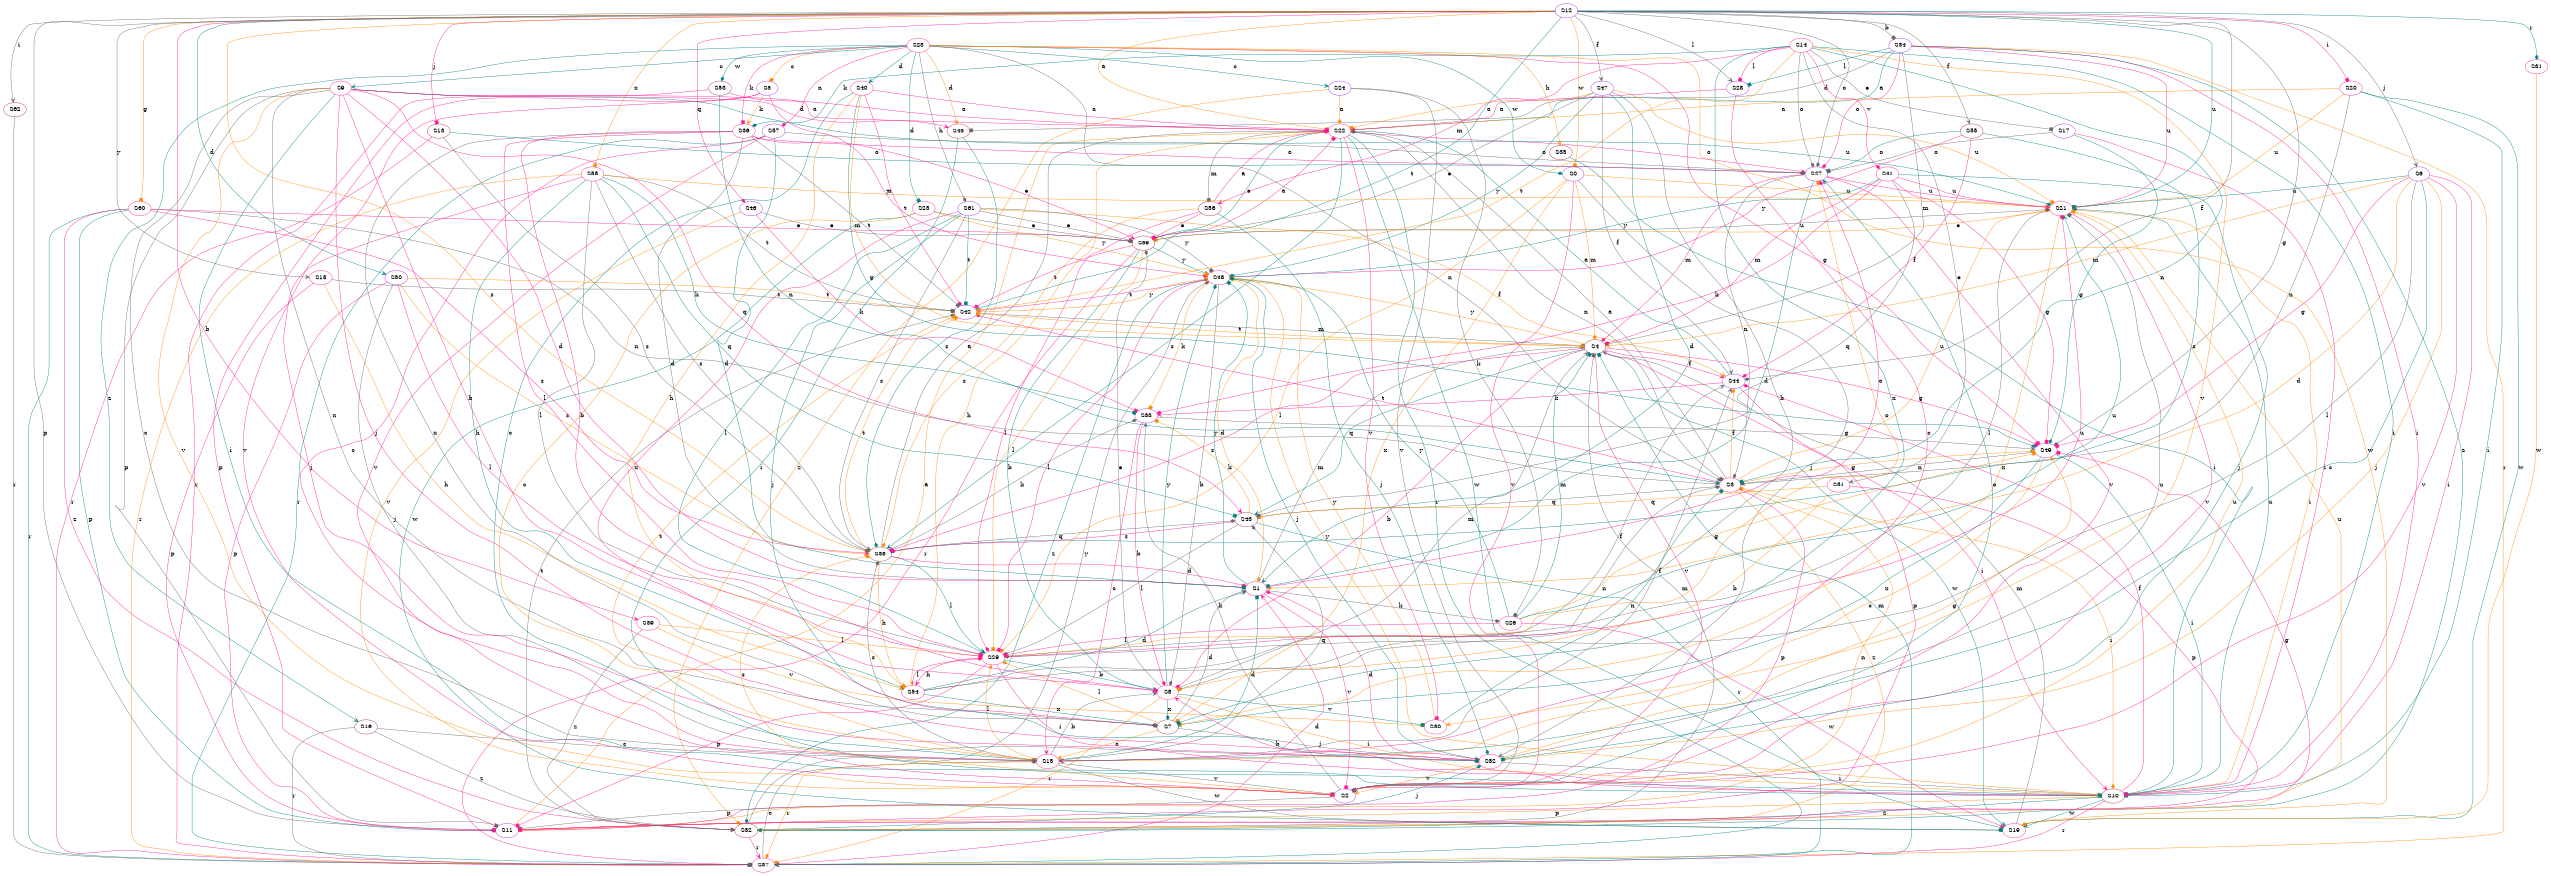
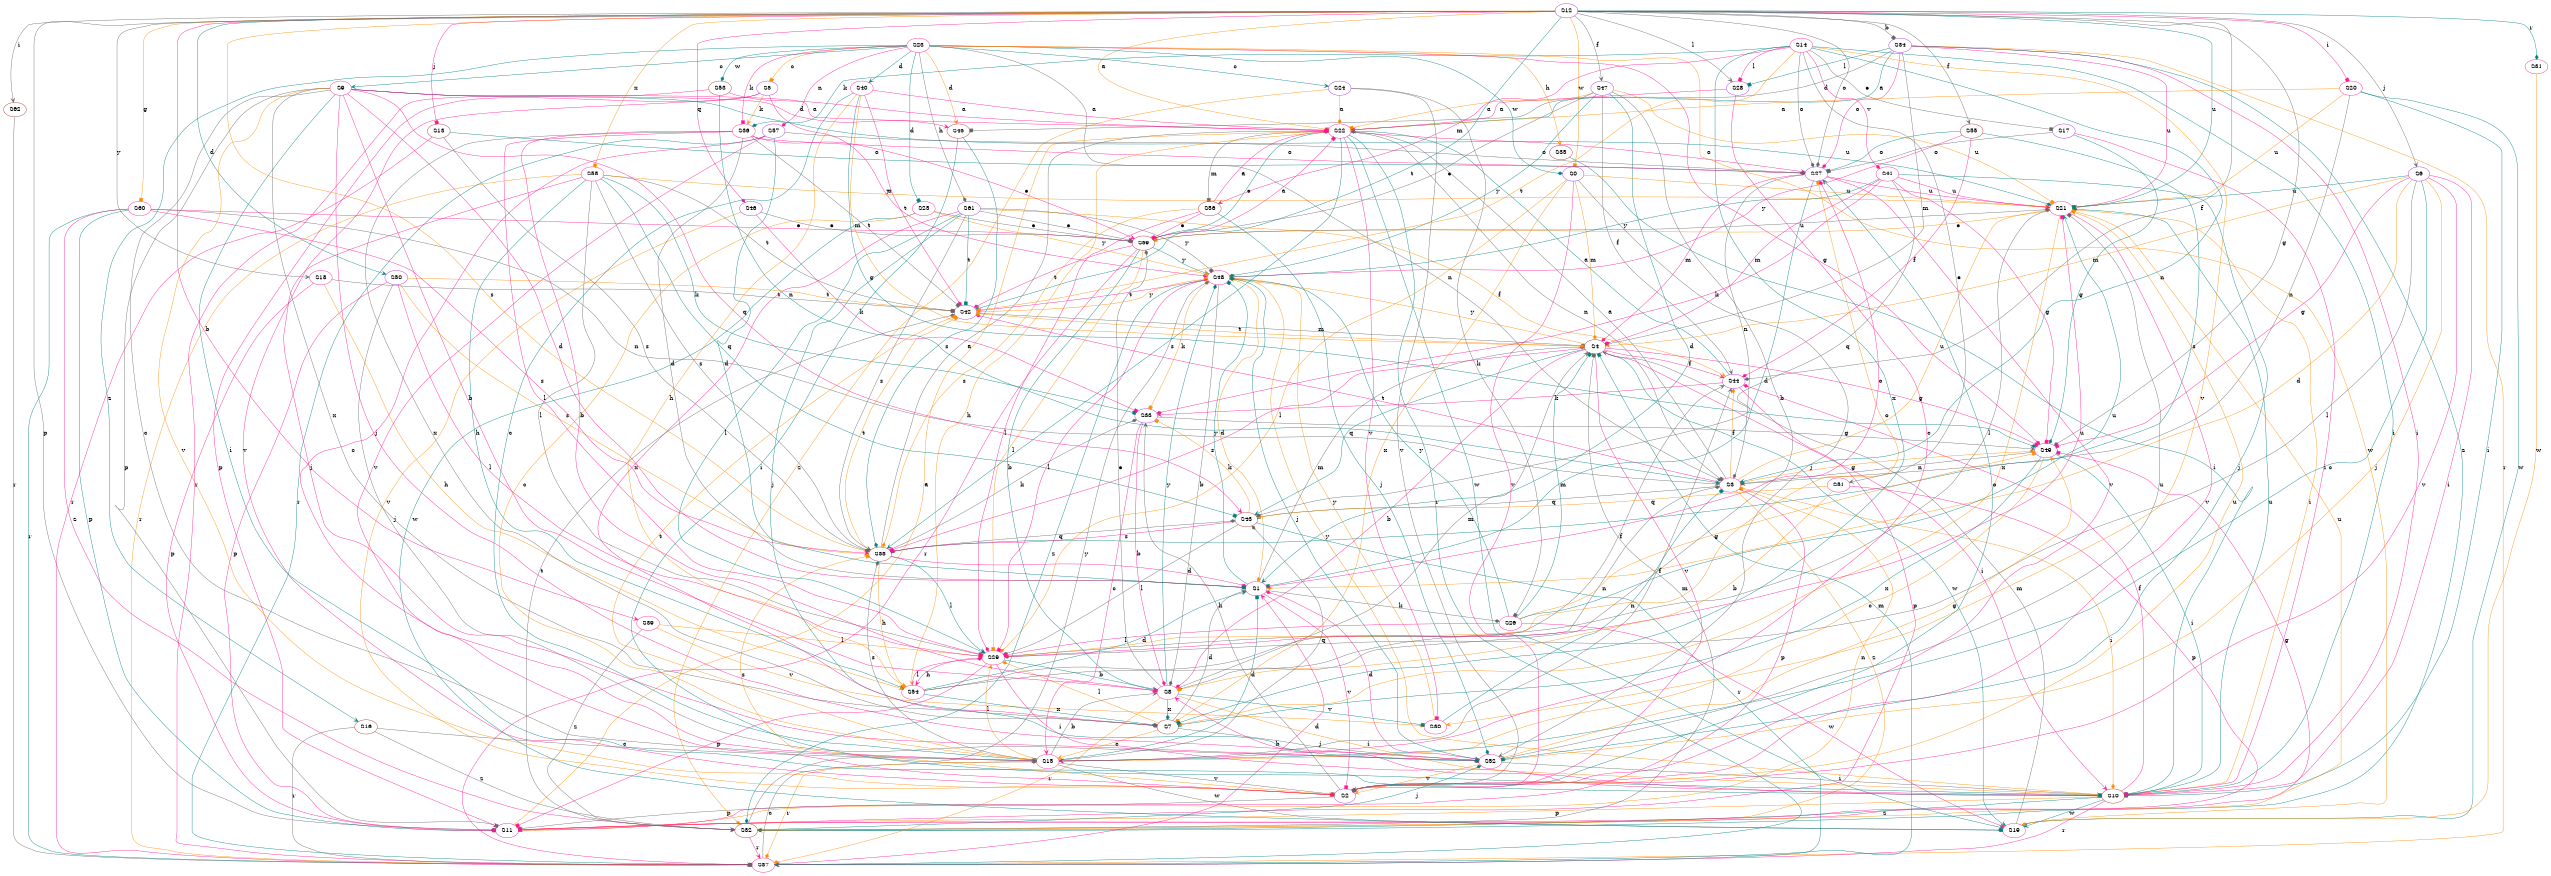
edge "S14" -> "S3": arrowhead box -> vee
